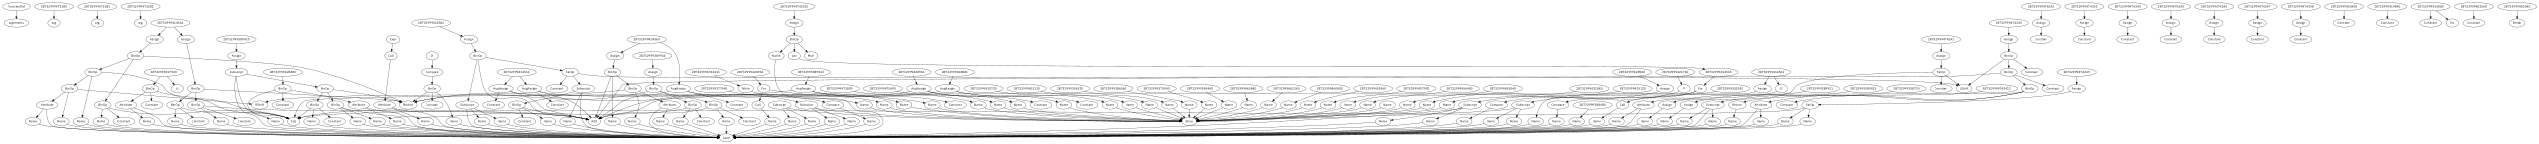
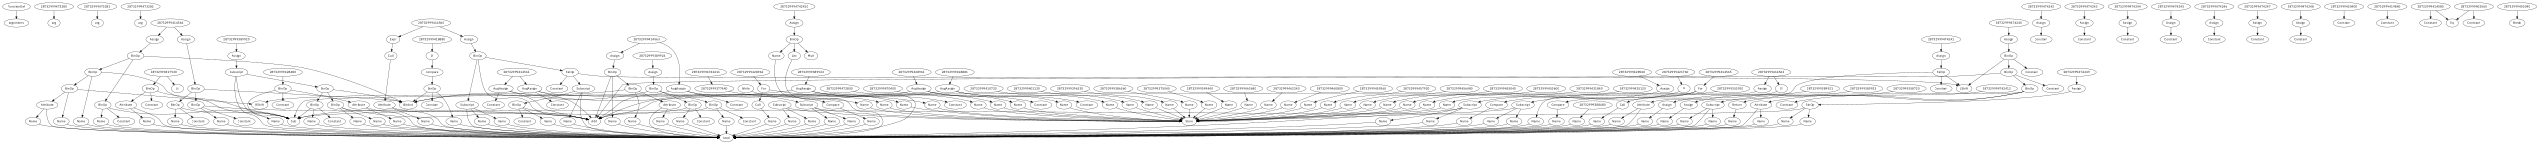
edge "28732999402560" -> "Eq": added
edge "28732999414560" -> "Expr": added
node "28732999418880": added
edge "List" -> "28732999414565": now "List" -> "Load"
edge "287329994742411" -> "While": now "287329994742411" -> "28732999377440"
node "28732999453600": added
